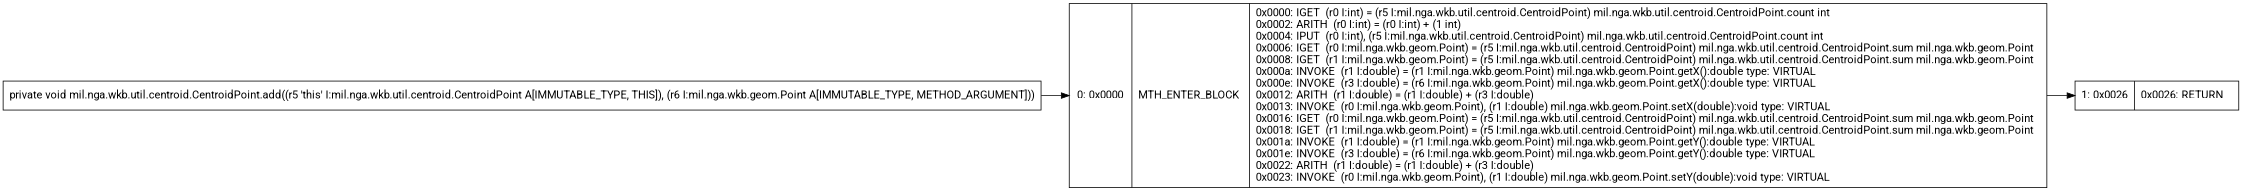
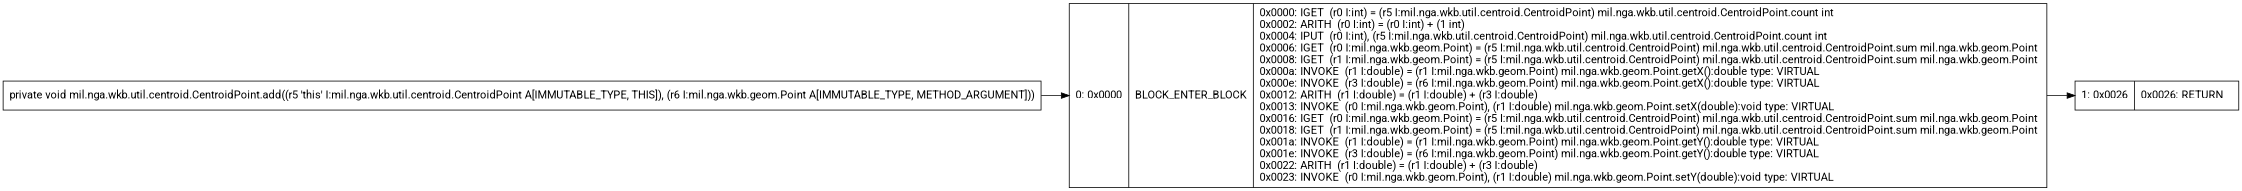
node "0: 0x0000": text "MTH_ENTER_BLOCK" -> "BLOCK_ENTER_BLOCK"
